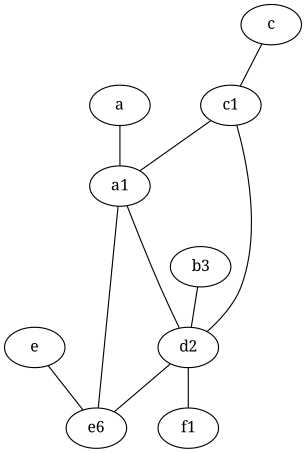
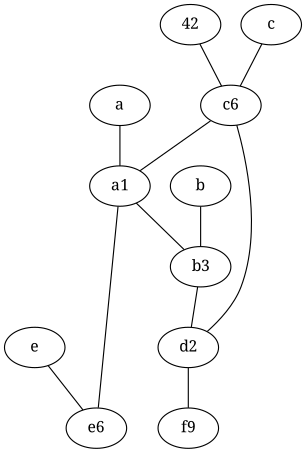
node "42": added
node "c1": label "c1" -> "c6"
node "b": added
edge "a1" -- "d2": now "a1" -- "b3"
edge "d2" -- "e6": removed
node "f1": label "f1" -> "f9"
